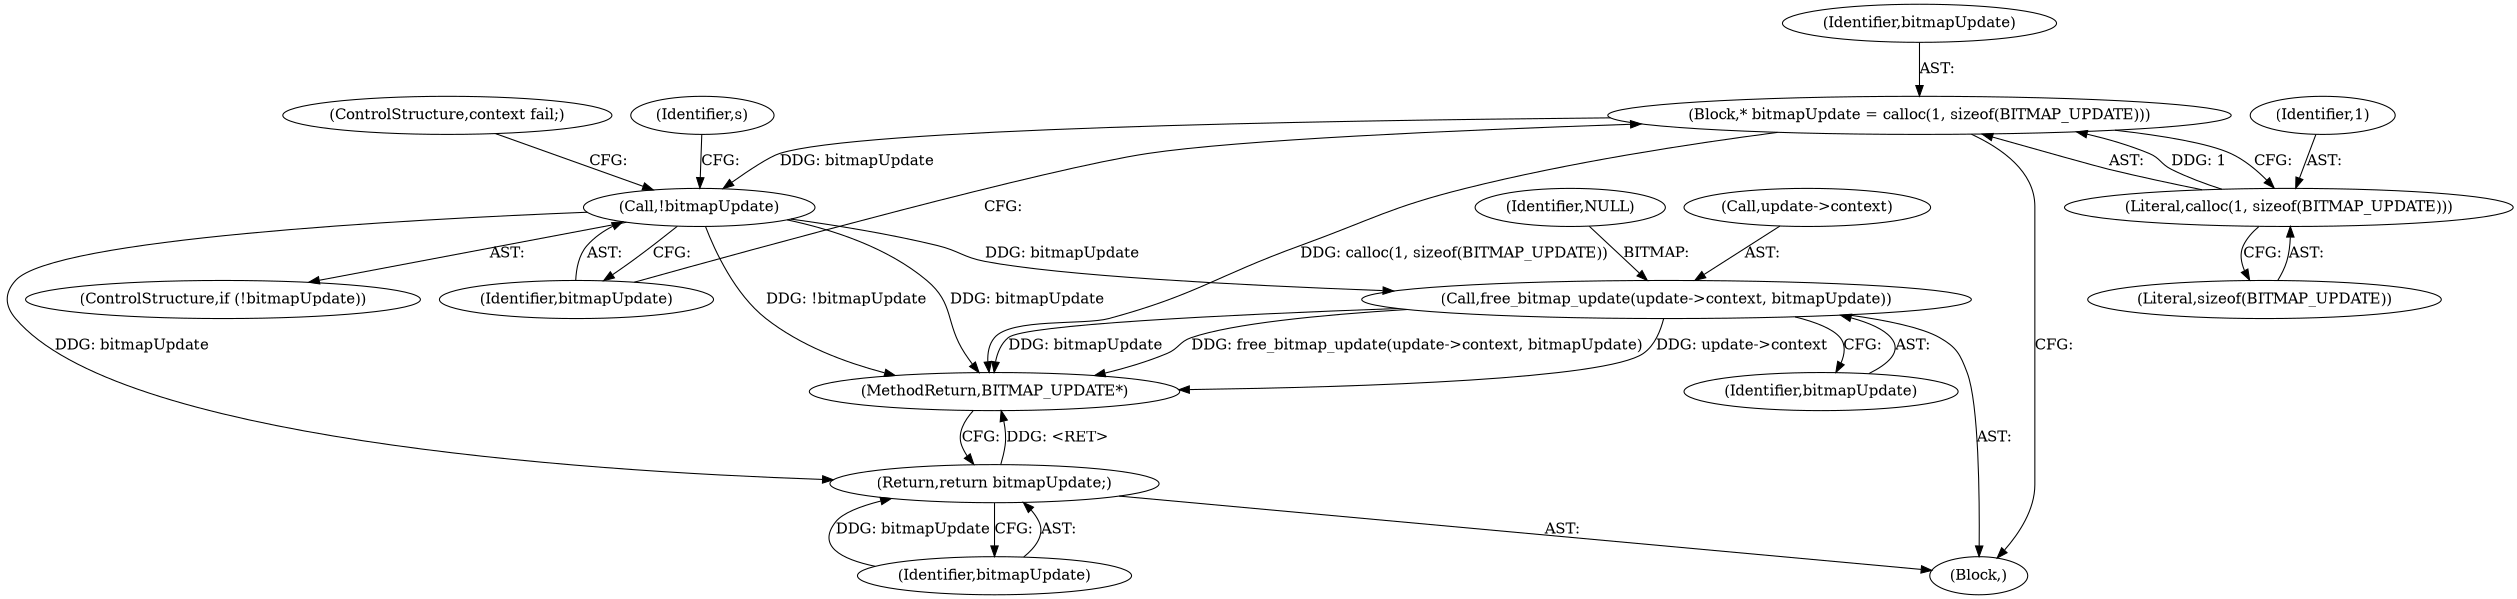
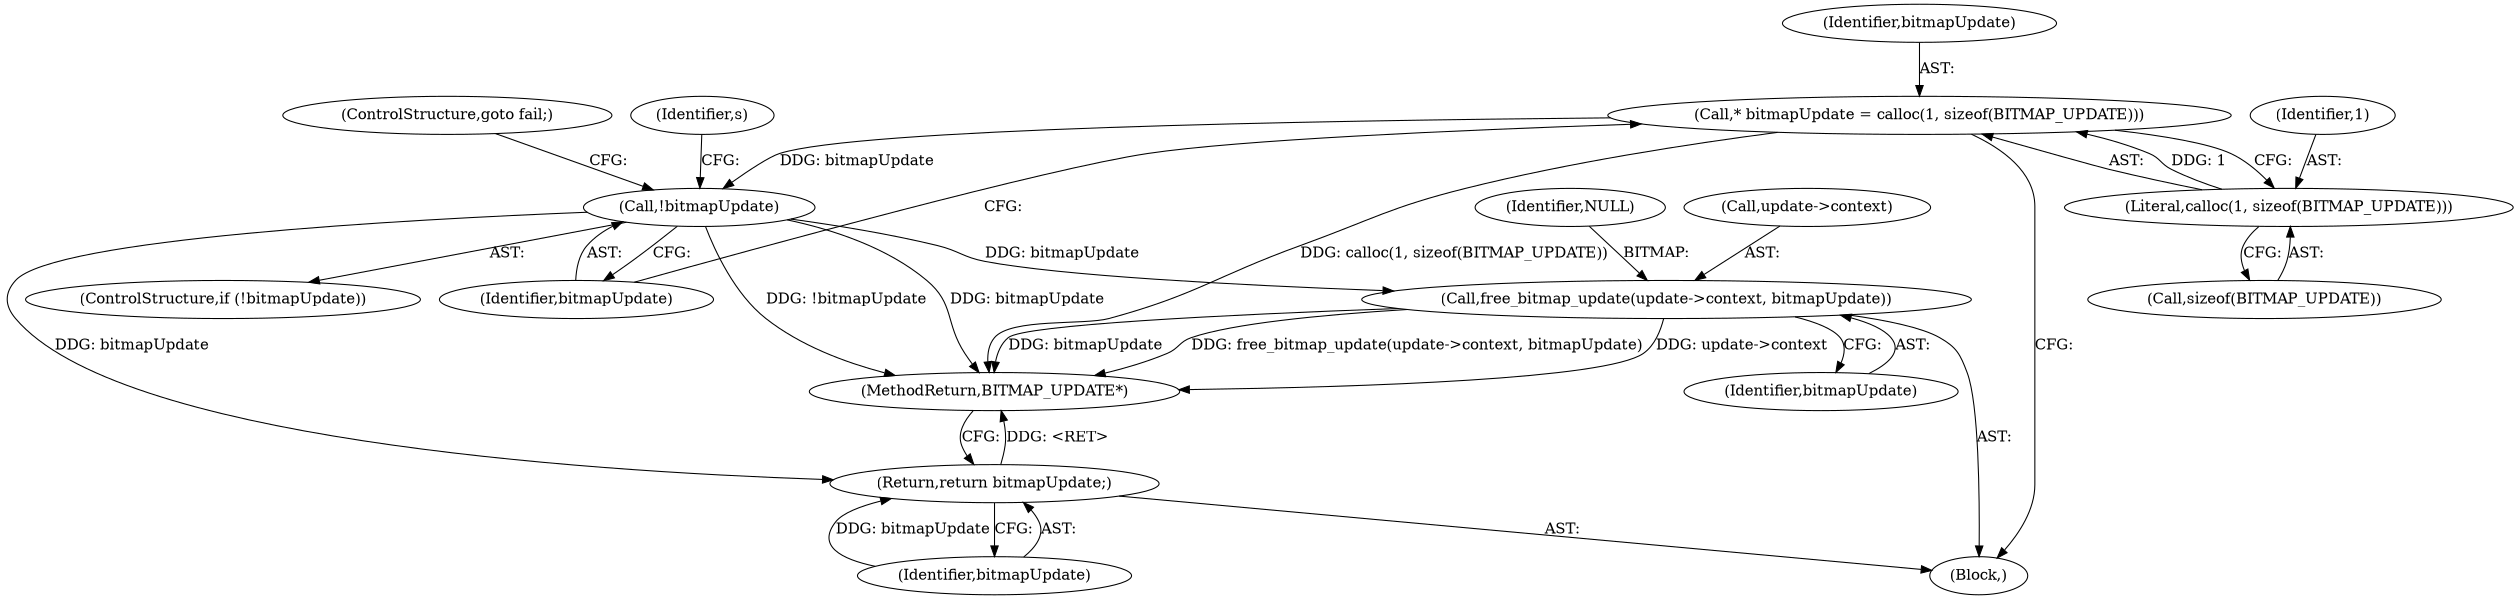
node "(ControlStructure,context fail;)": label "(ControlStructure,context fail;)" -> "(ControlStructure,goto fail;)"
node "(Block,* bitmapUpdate = calloc(1, sizeof(BITMAP_UPDATE)))": label "(Block,* bitmapUpdate = calloc(1, sizeof(BITMAP_UPDATE)))" -> "(Call,* bitmapUpdate = calloc(1, sizeof(BITMAP_UPDATE)))"
node "(Literal,sizeof(BITMAP_UPDATE))": label "(Literal,sizeof(BITMAP_UPDATE))" -> "(Call,sizeof(BITMAP_UPDATE))"
